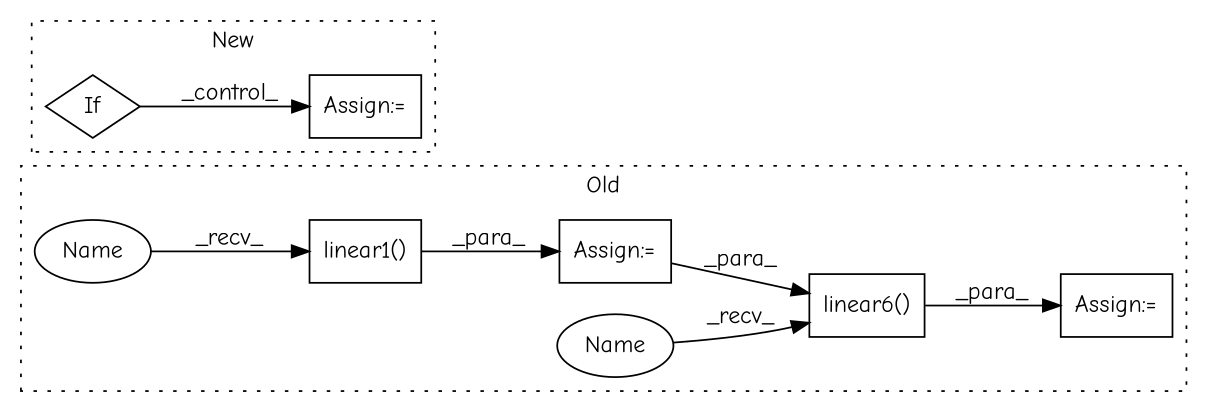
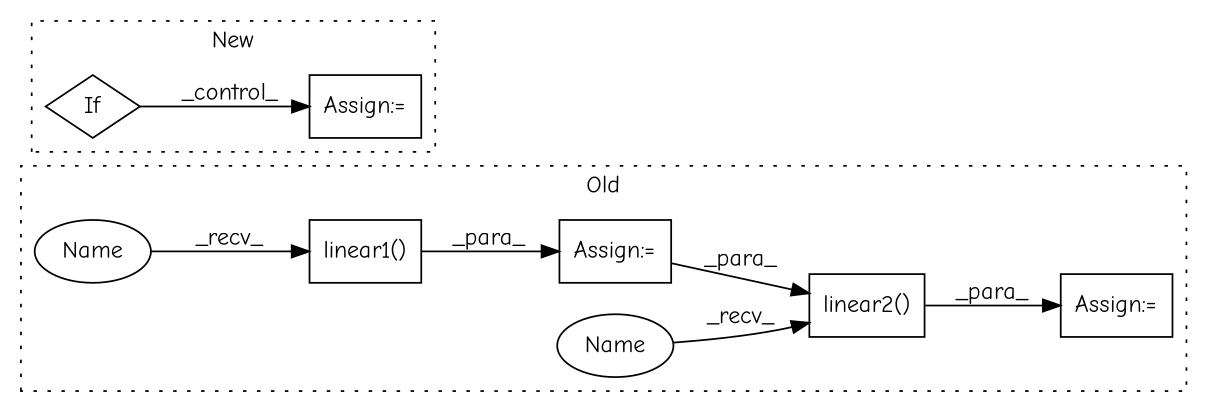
node "linear6()": label "linear6()" -> "linear2()"
